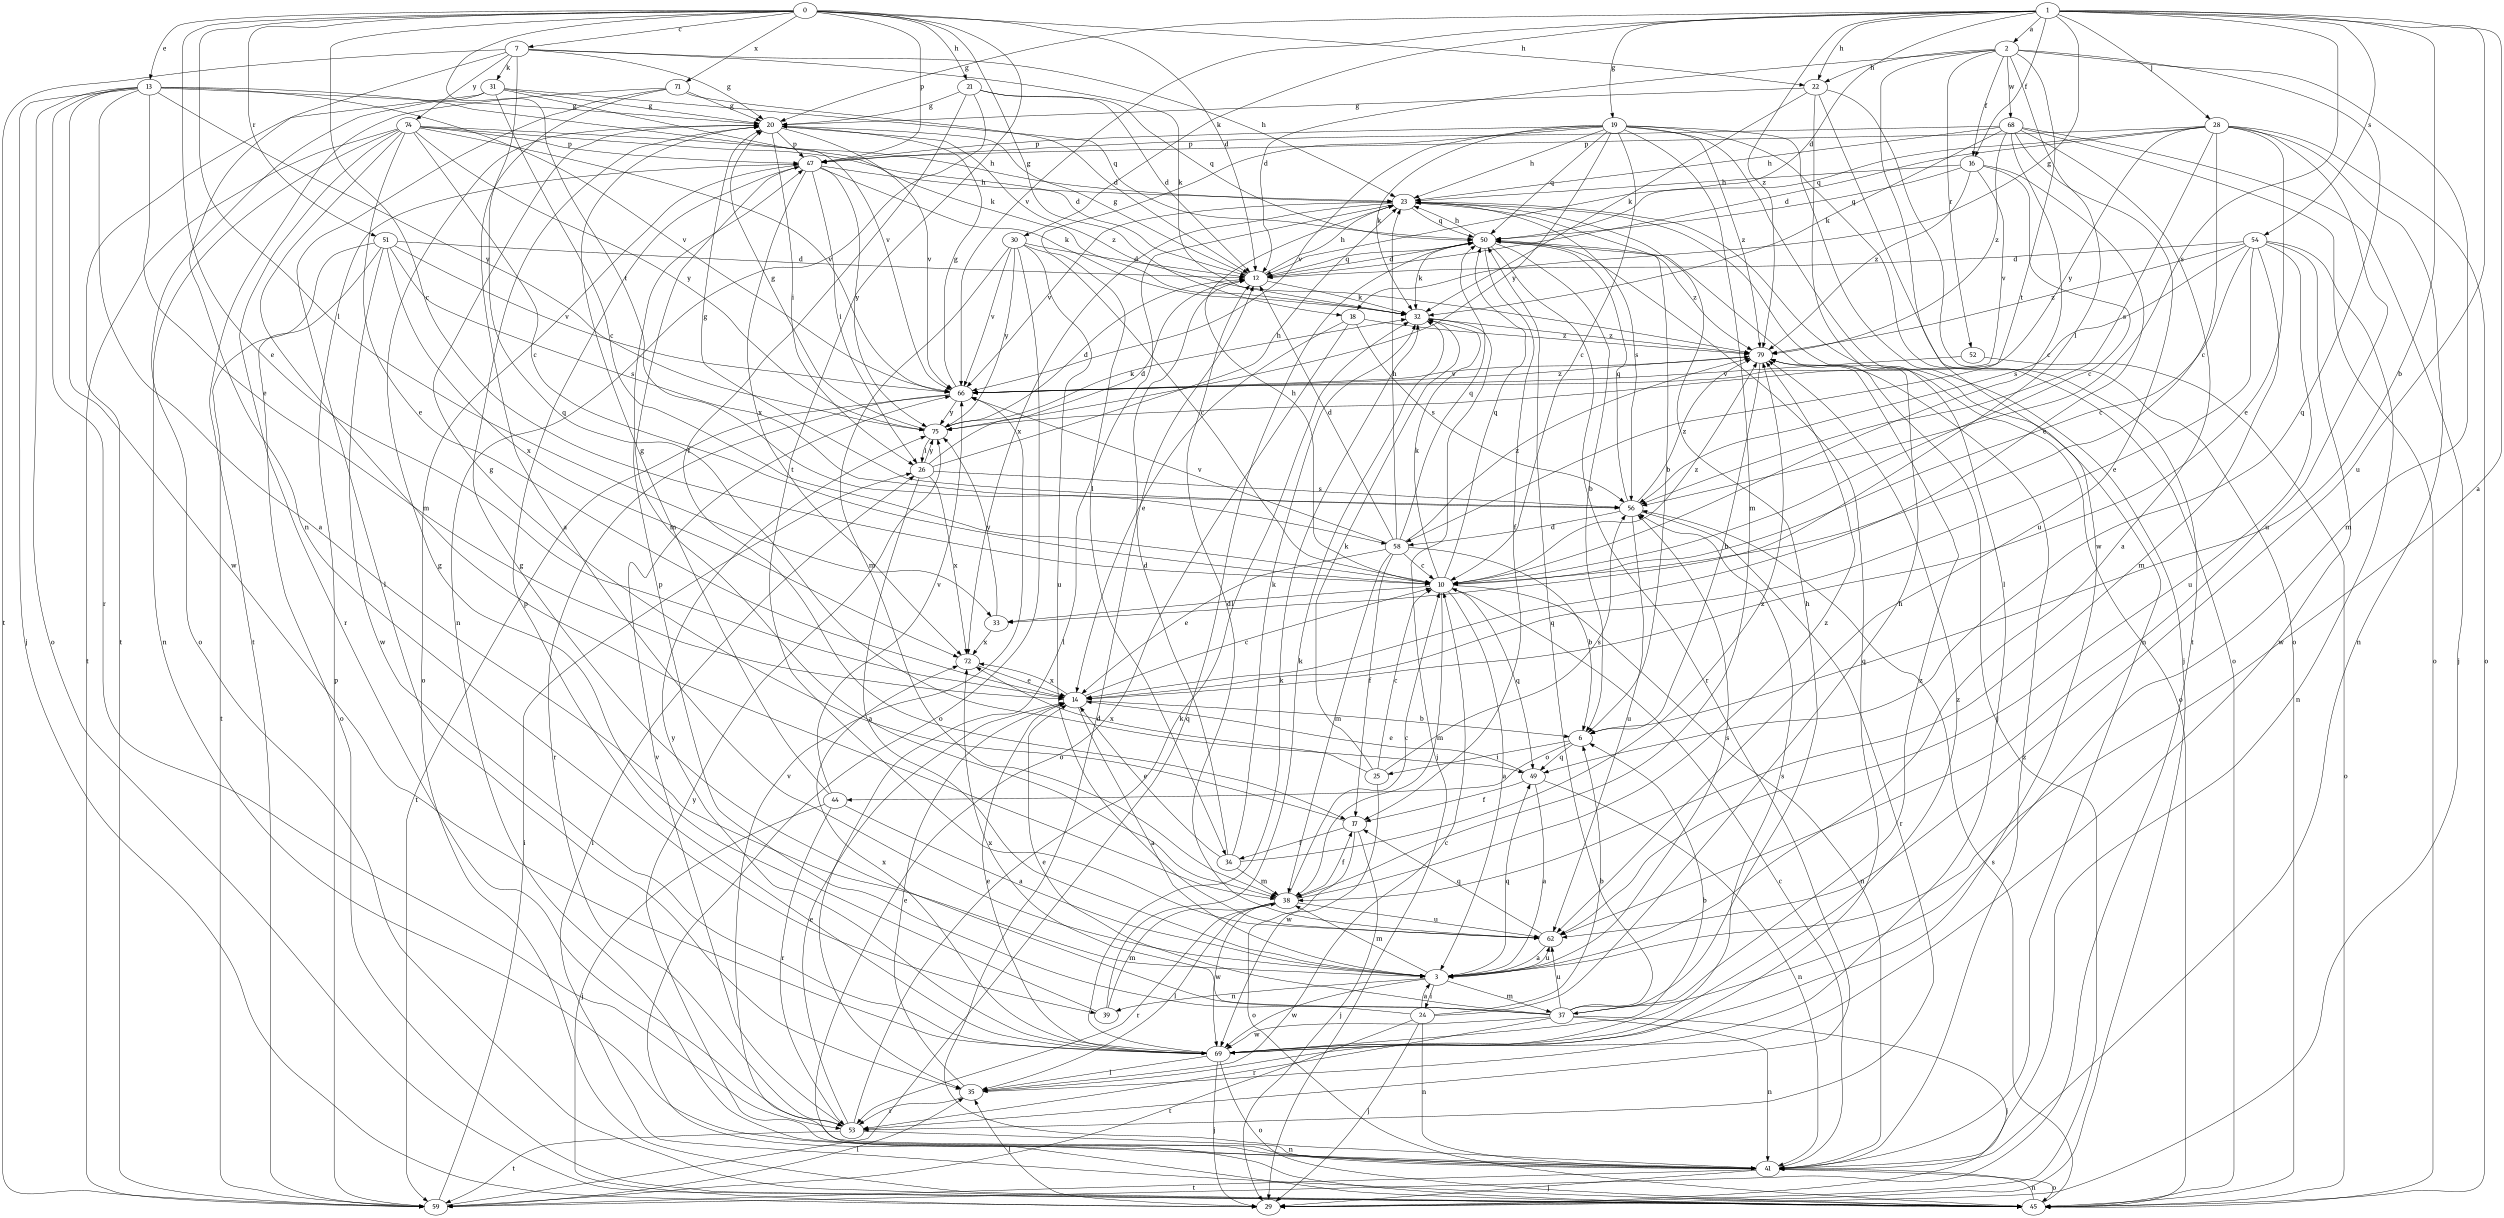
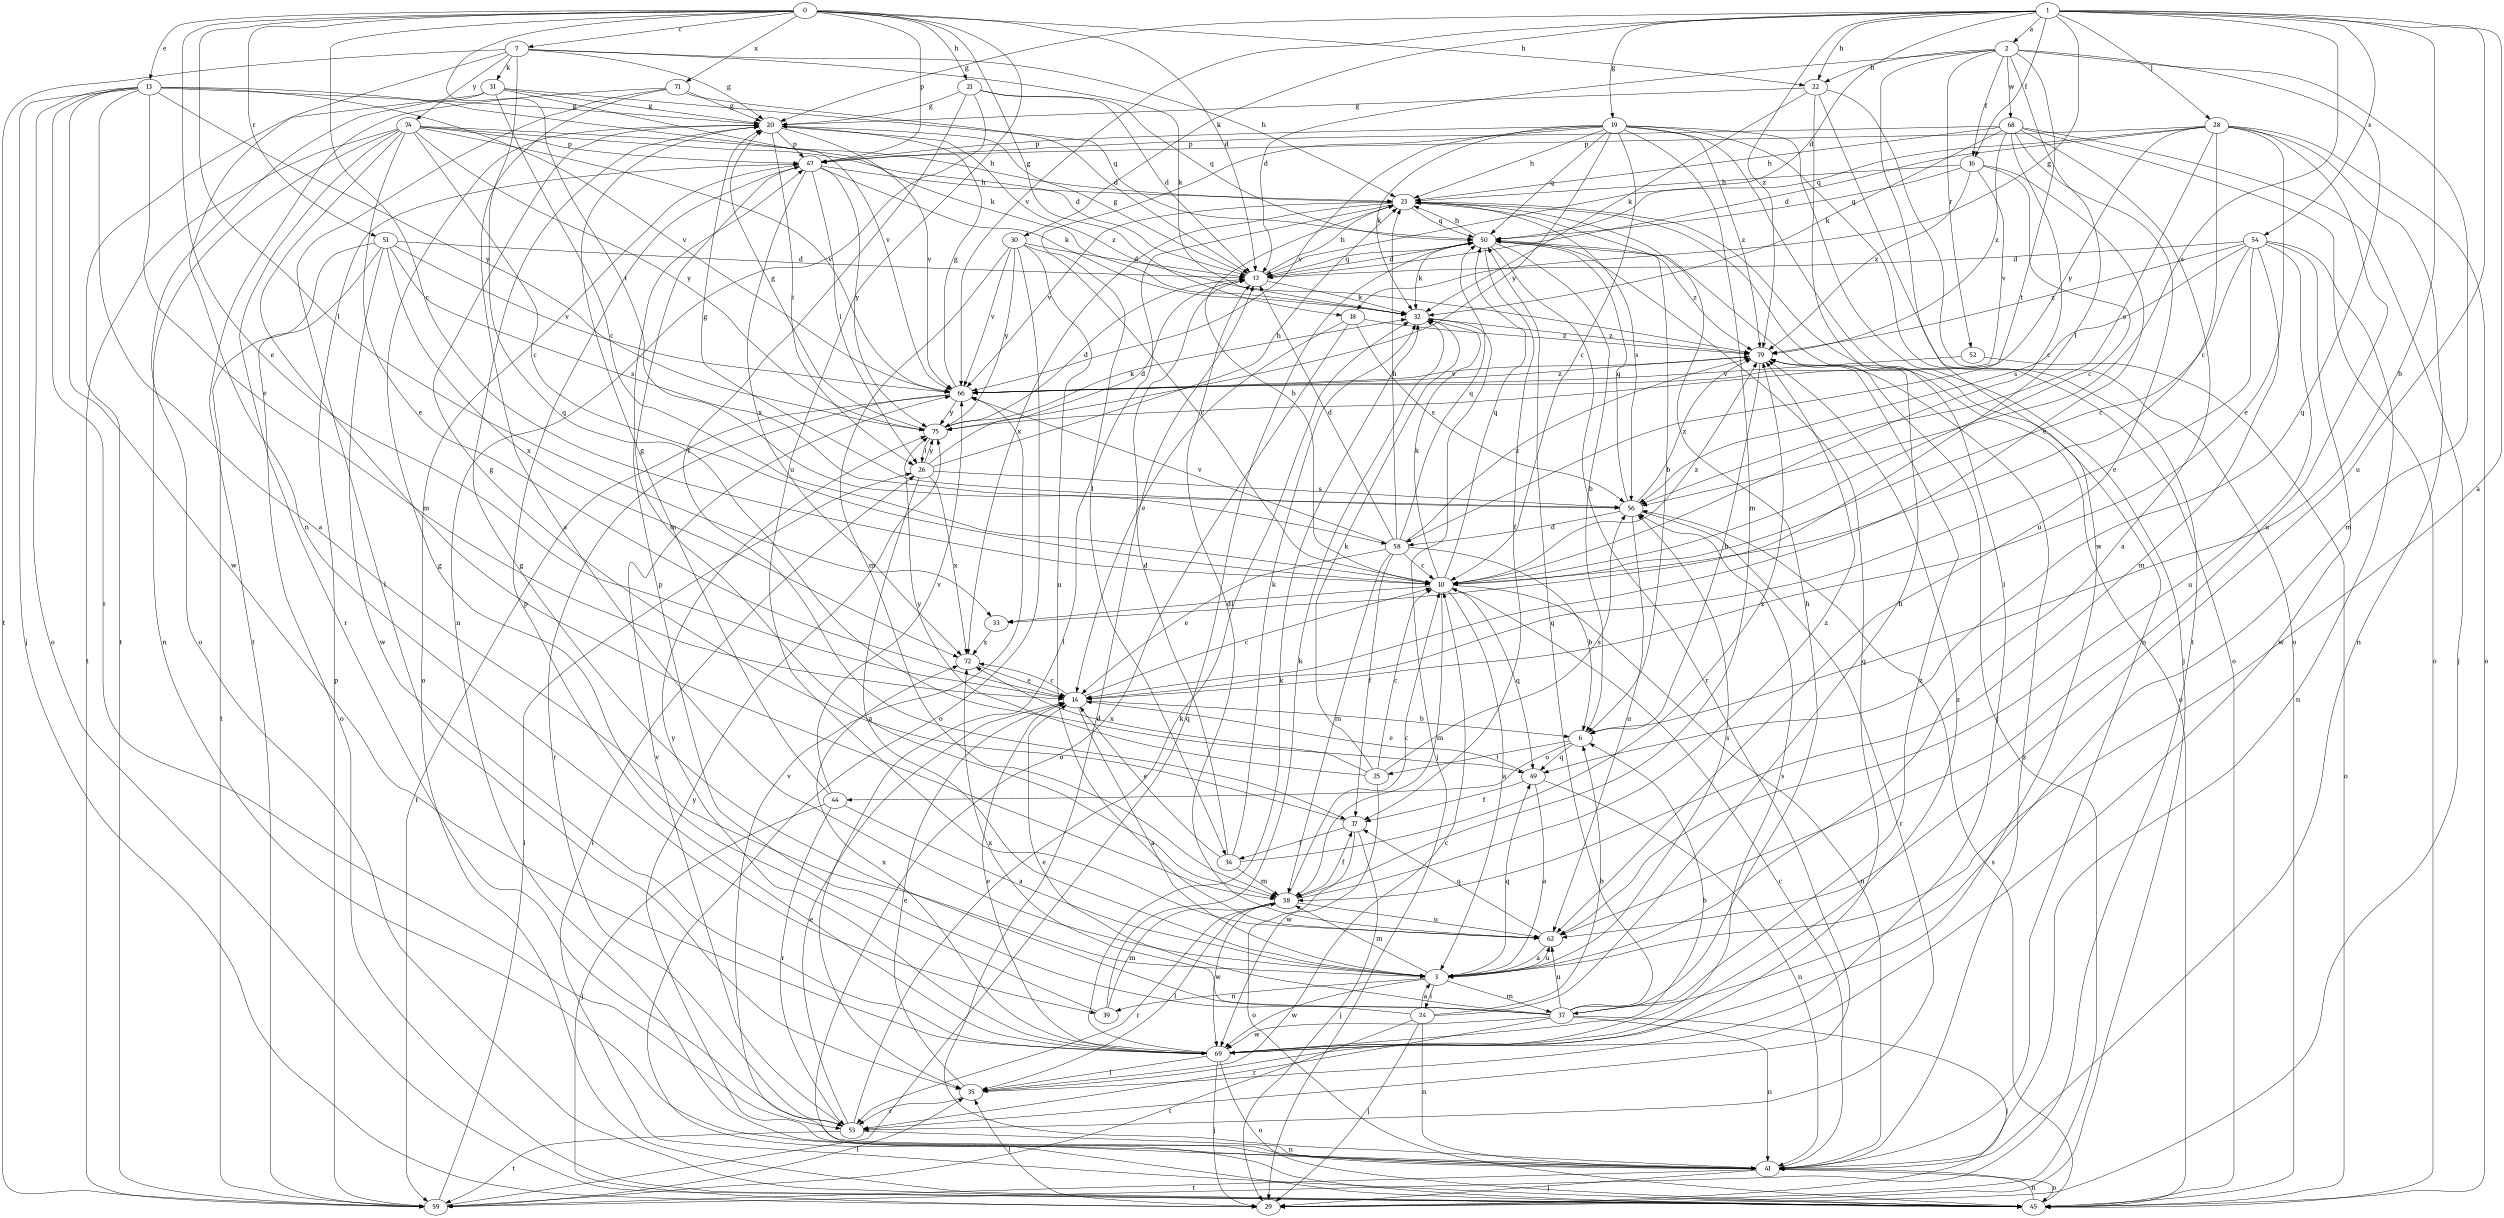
edge "0" -> "62": label "t" -> "u"
edge "33" -> "75": now "25" -> "75"
edge "14" -> "72": label "x" -> "c"
